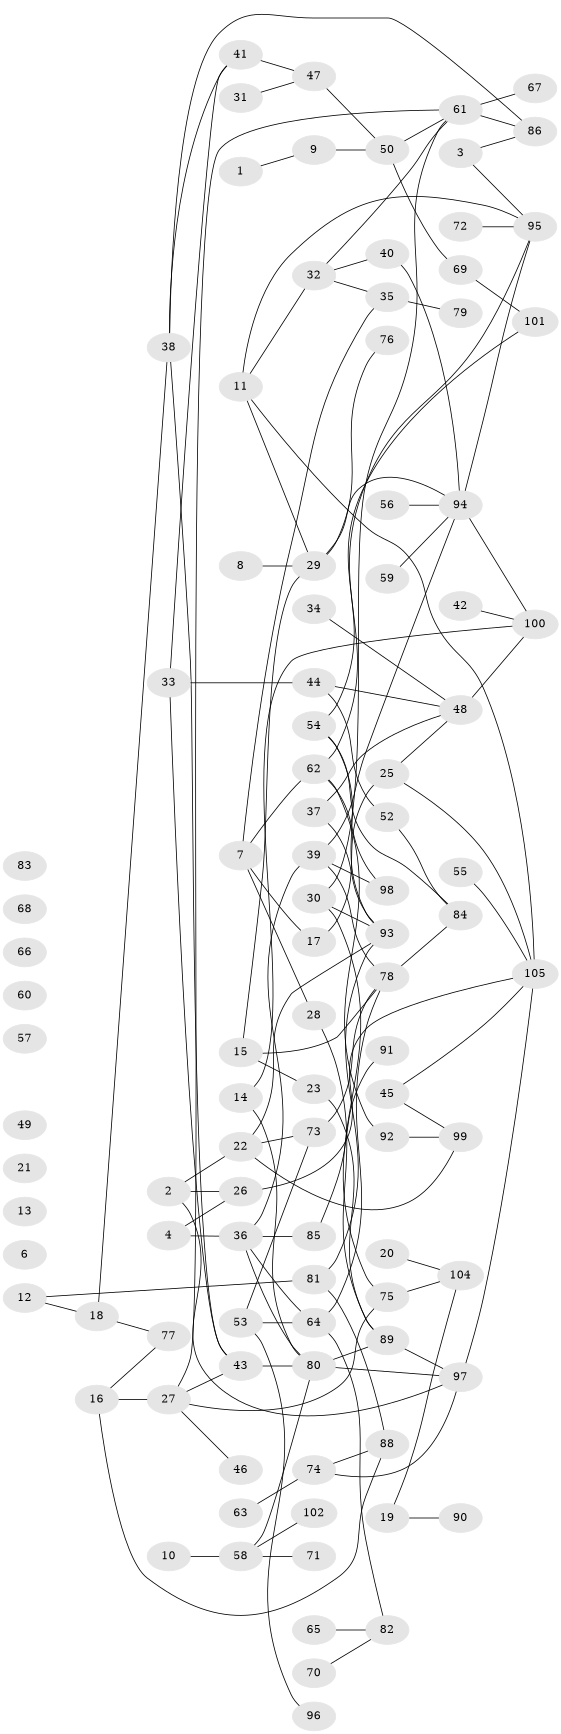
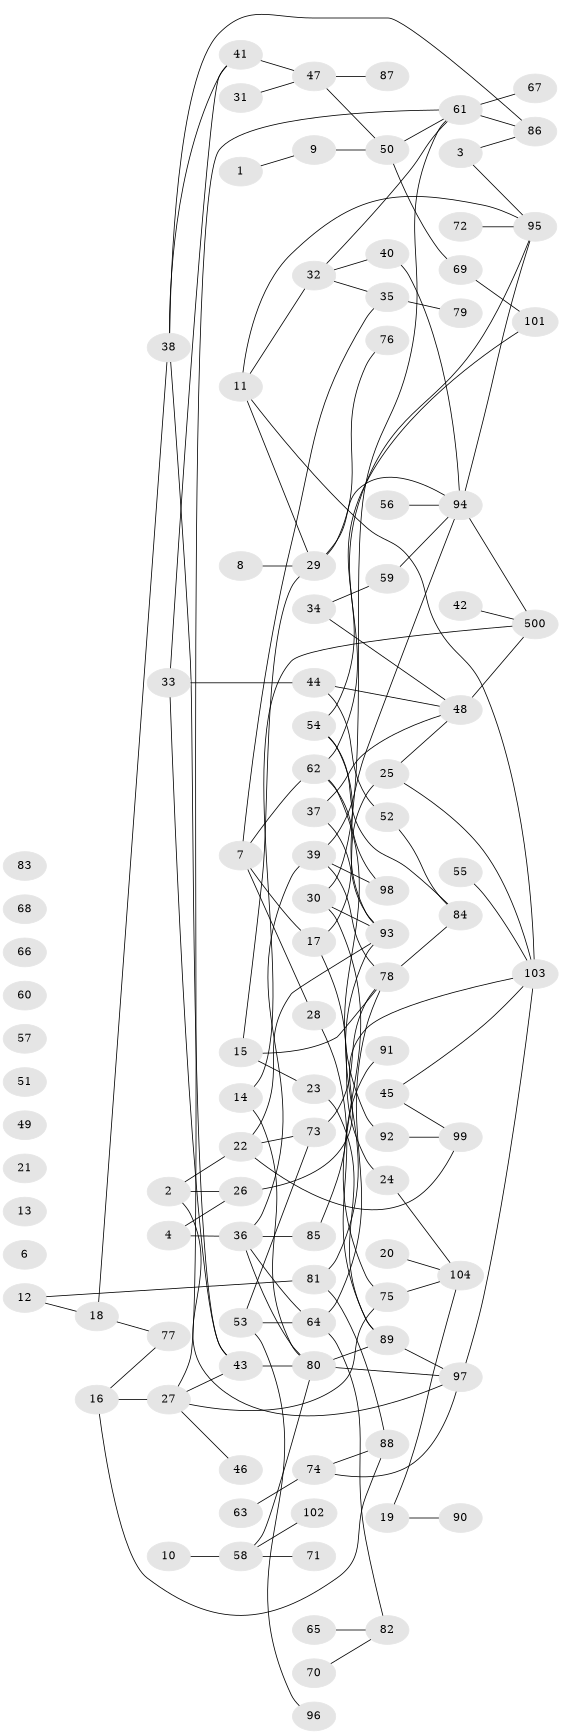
node "87": added
edge "59" -- "34": added
node "100": label "100" -> "500"
node "105": label "105" -> "103"
node "51": added
node "24": added
